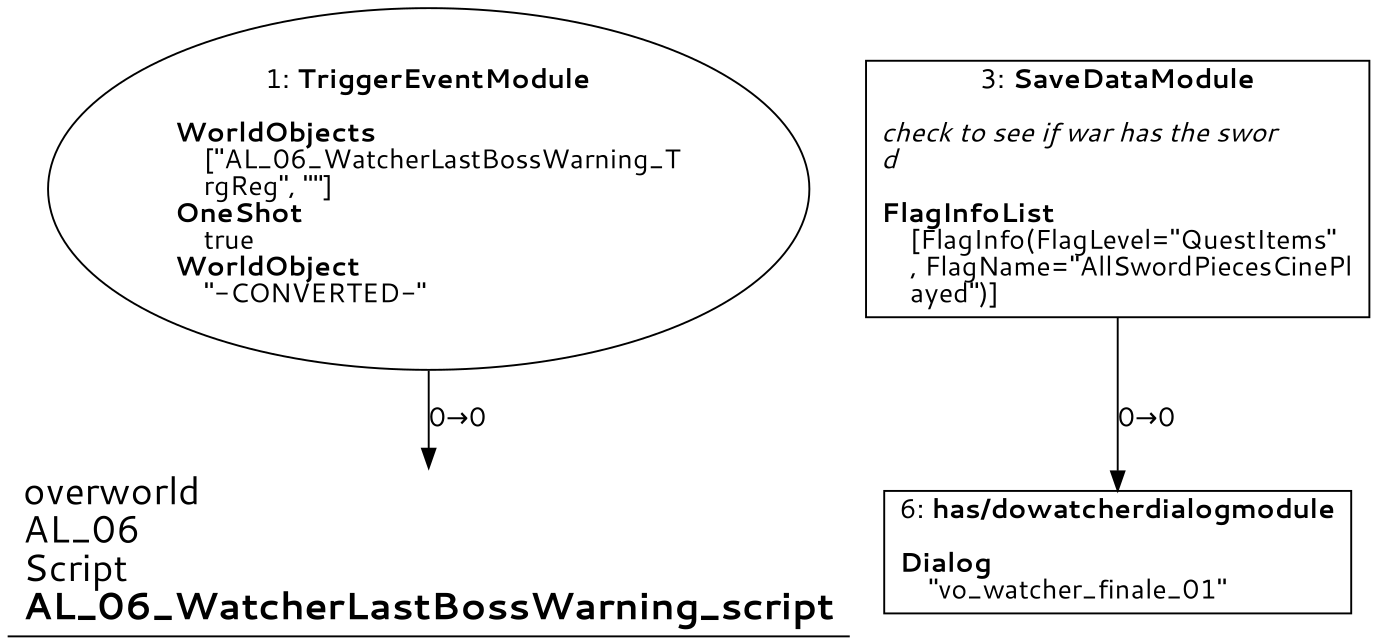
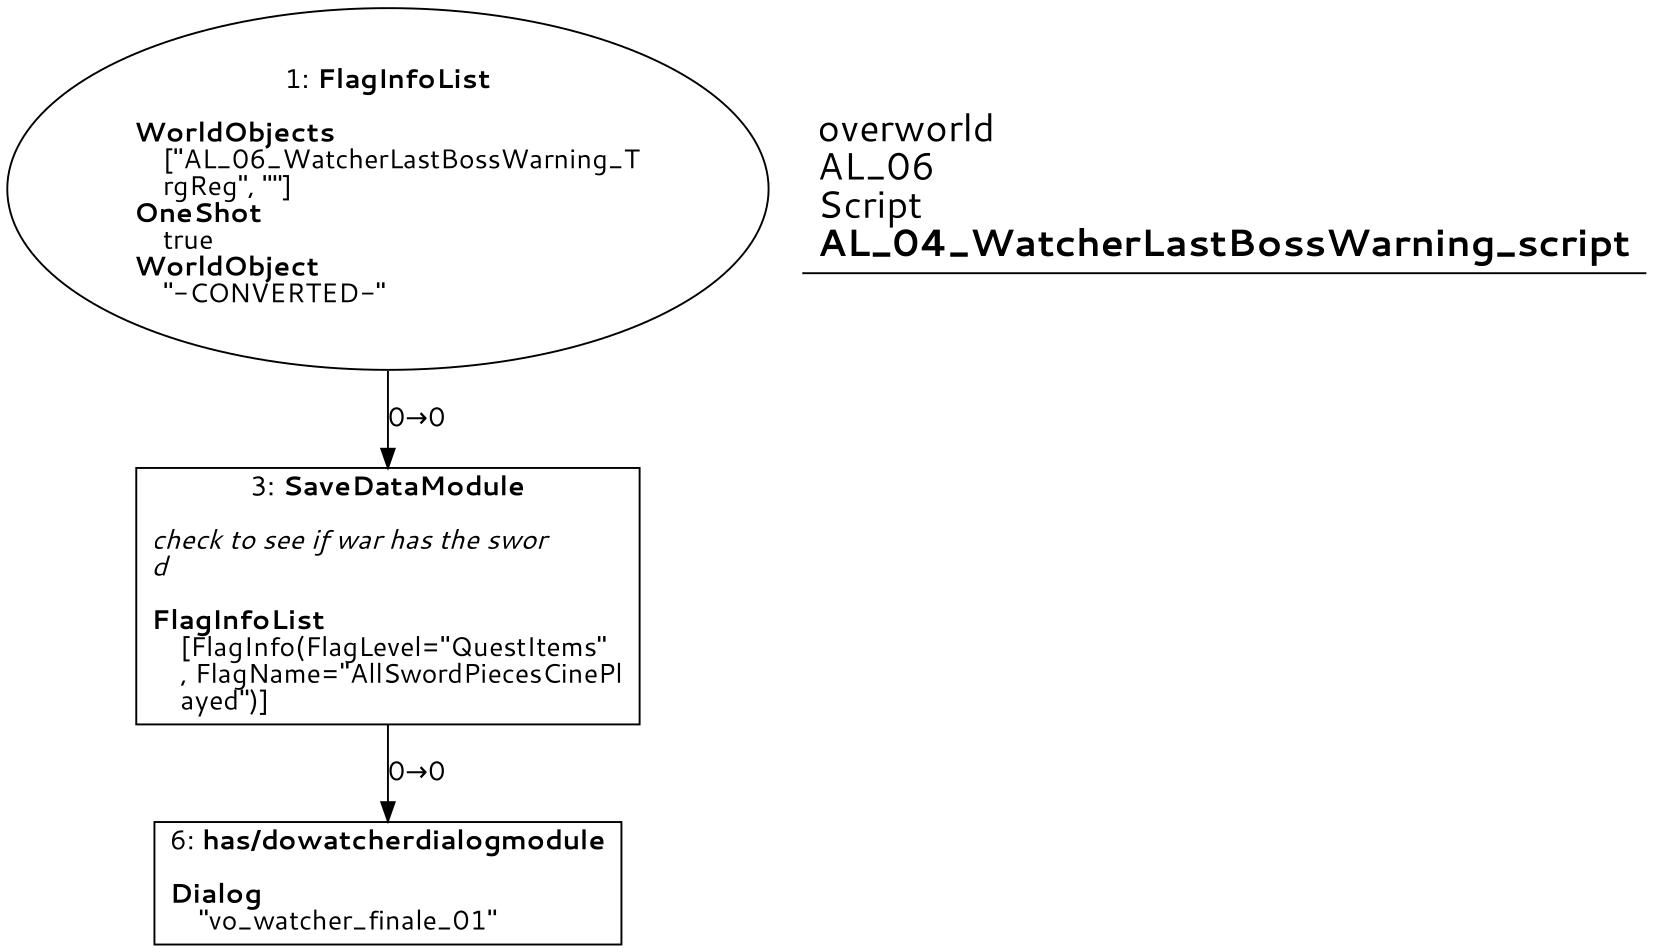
node "1:": text "TriggerEventModule" -> "FlagInfoList"
edge "1:" -> "overworld": now "1:" -> "3:"
node "overworld": text "AL_06_WatcherLastBossWarning_script" -> "AL_04_WatcherLastBossWarning_script"
